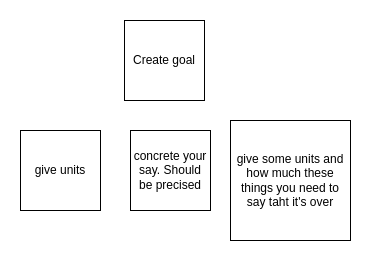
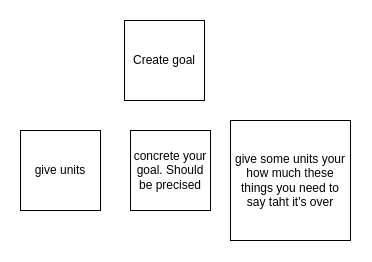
node "concrete your say. Should be precised": label "concrete your say. Should be precised" -> "concrete your goal. Should be precised"
node "give some units and how much these things you need to say taht it's over": label "give some units and how much these things you need to say taht it's over" -> "give some units your how much these things you need to say taht it's over"
